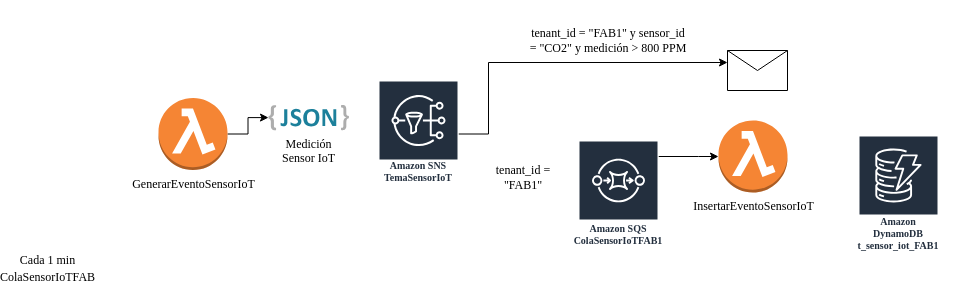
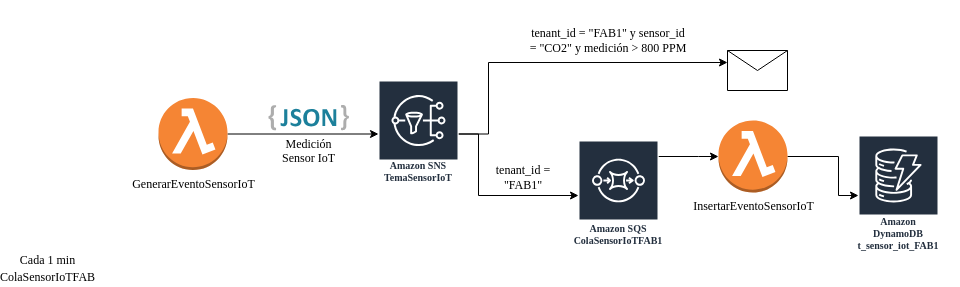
edge "GenerarEventoSensorIoT" -> "Medición Sensor IoT": now "GenerarEventoSensorIoT" -> "Amazon SNS TemaSensorIoT"
edge "InsertarEventoSensorIoT" -> "Amazon DynamoDB t_sensor_iot_FAB1": added
edge "Amazon SNS TemaSensorIoT" -> "Amazon SQS ColaSensorIoTFAB1": added
